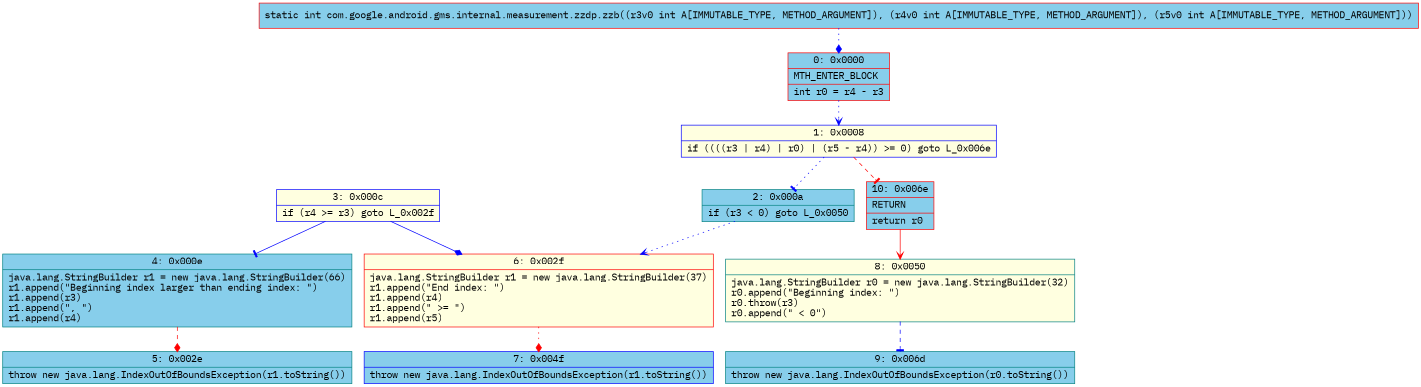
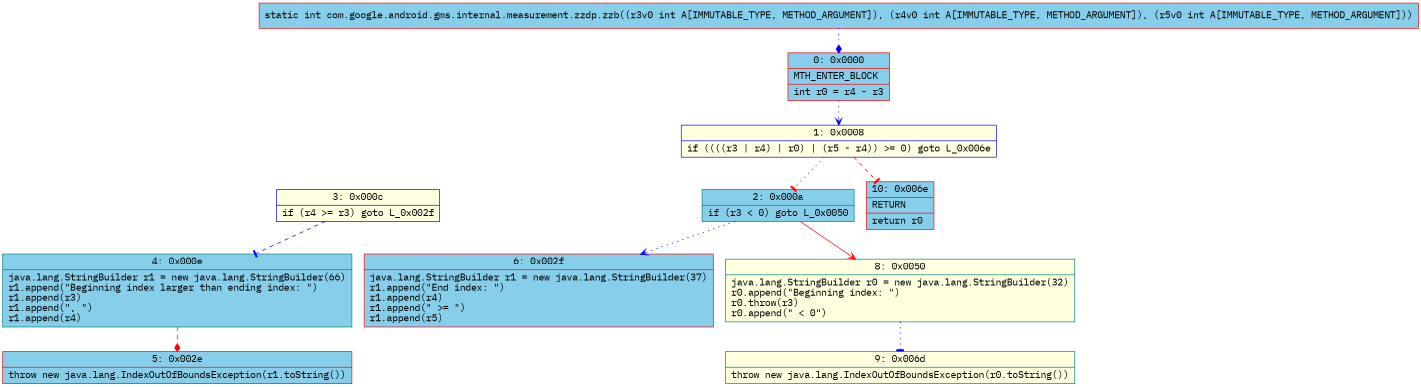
edge "1: 0x0008" -> "2: 0x000a": color blue -> red
edge "3: 0x000c" -> "6: 0x002f": removed
edge "3: 0x000c" -> "4: 0x000e": style solid -> dashed
edge "10: 0x006e" -> "8: 0x0050": now "2: 0x000a" -> "8: 0x0050"
node "6: 0x002f": fillcolor lightyellow -> skyblue
edge "8: 0x0050" -> "9: 0x006d": style dashed -> dotted
node "5: 0x002e": color teal -> red
node "7: 0x004f": removed
node "9: 0x006d": fillcolor skyblue -> lightyellow
